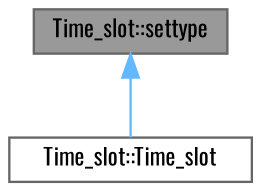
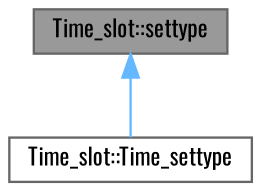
node "Time_slot::Time_slot": label "Time_slot::Time_slot" -> "Time_slot::Time_settype"
